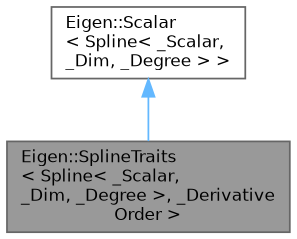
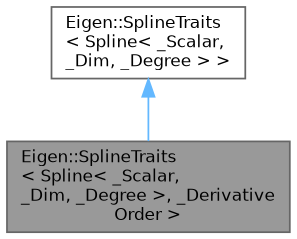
node "Eigen::Scalar < Spline< _Scalar, _Dim, _Degree > >": label "Eigen::Scalar < Spline< _Scalar, _Dim, _Degree > >" -> "Eigen::SplineTraits < Spline< _Scalar, _Dim, _Degree > >"
